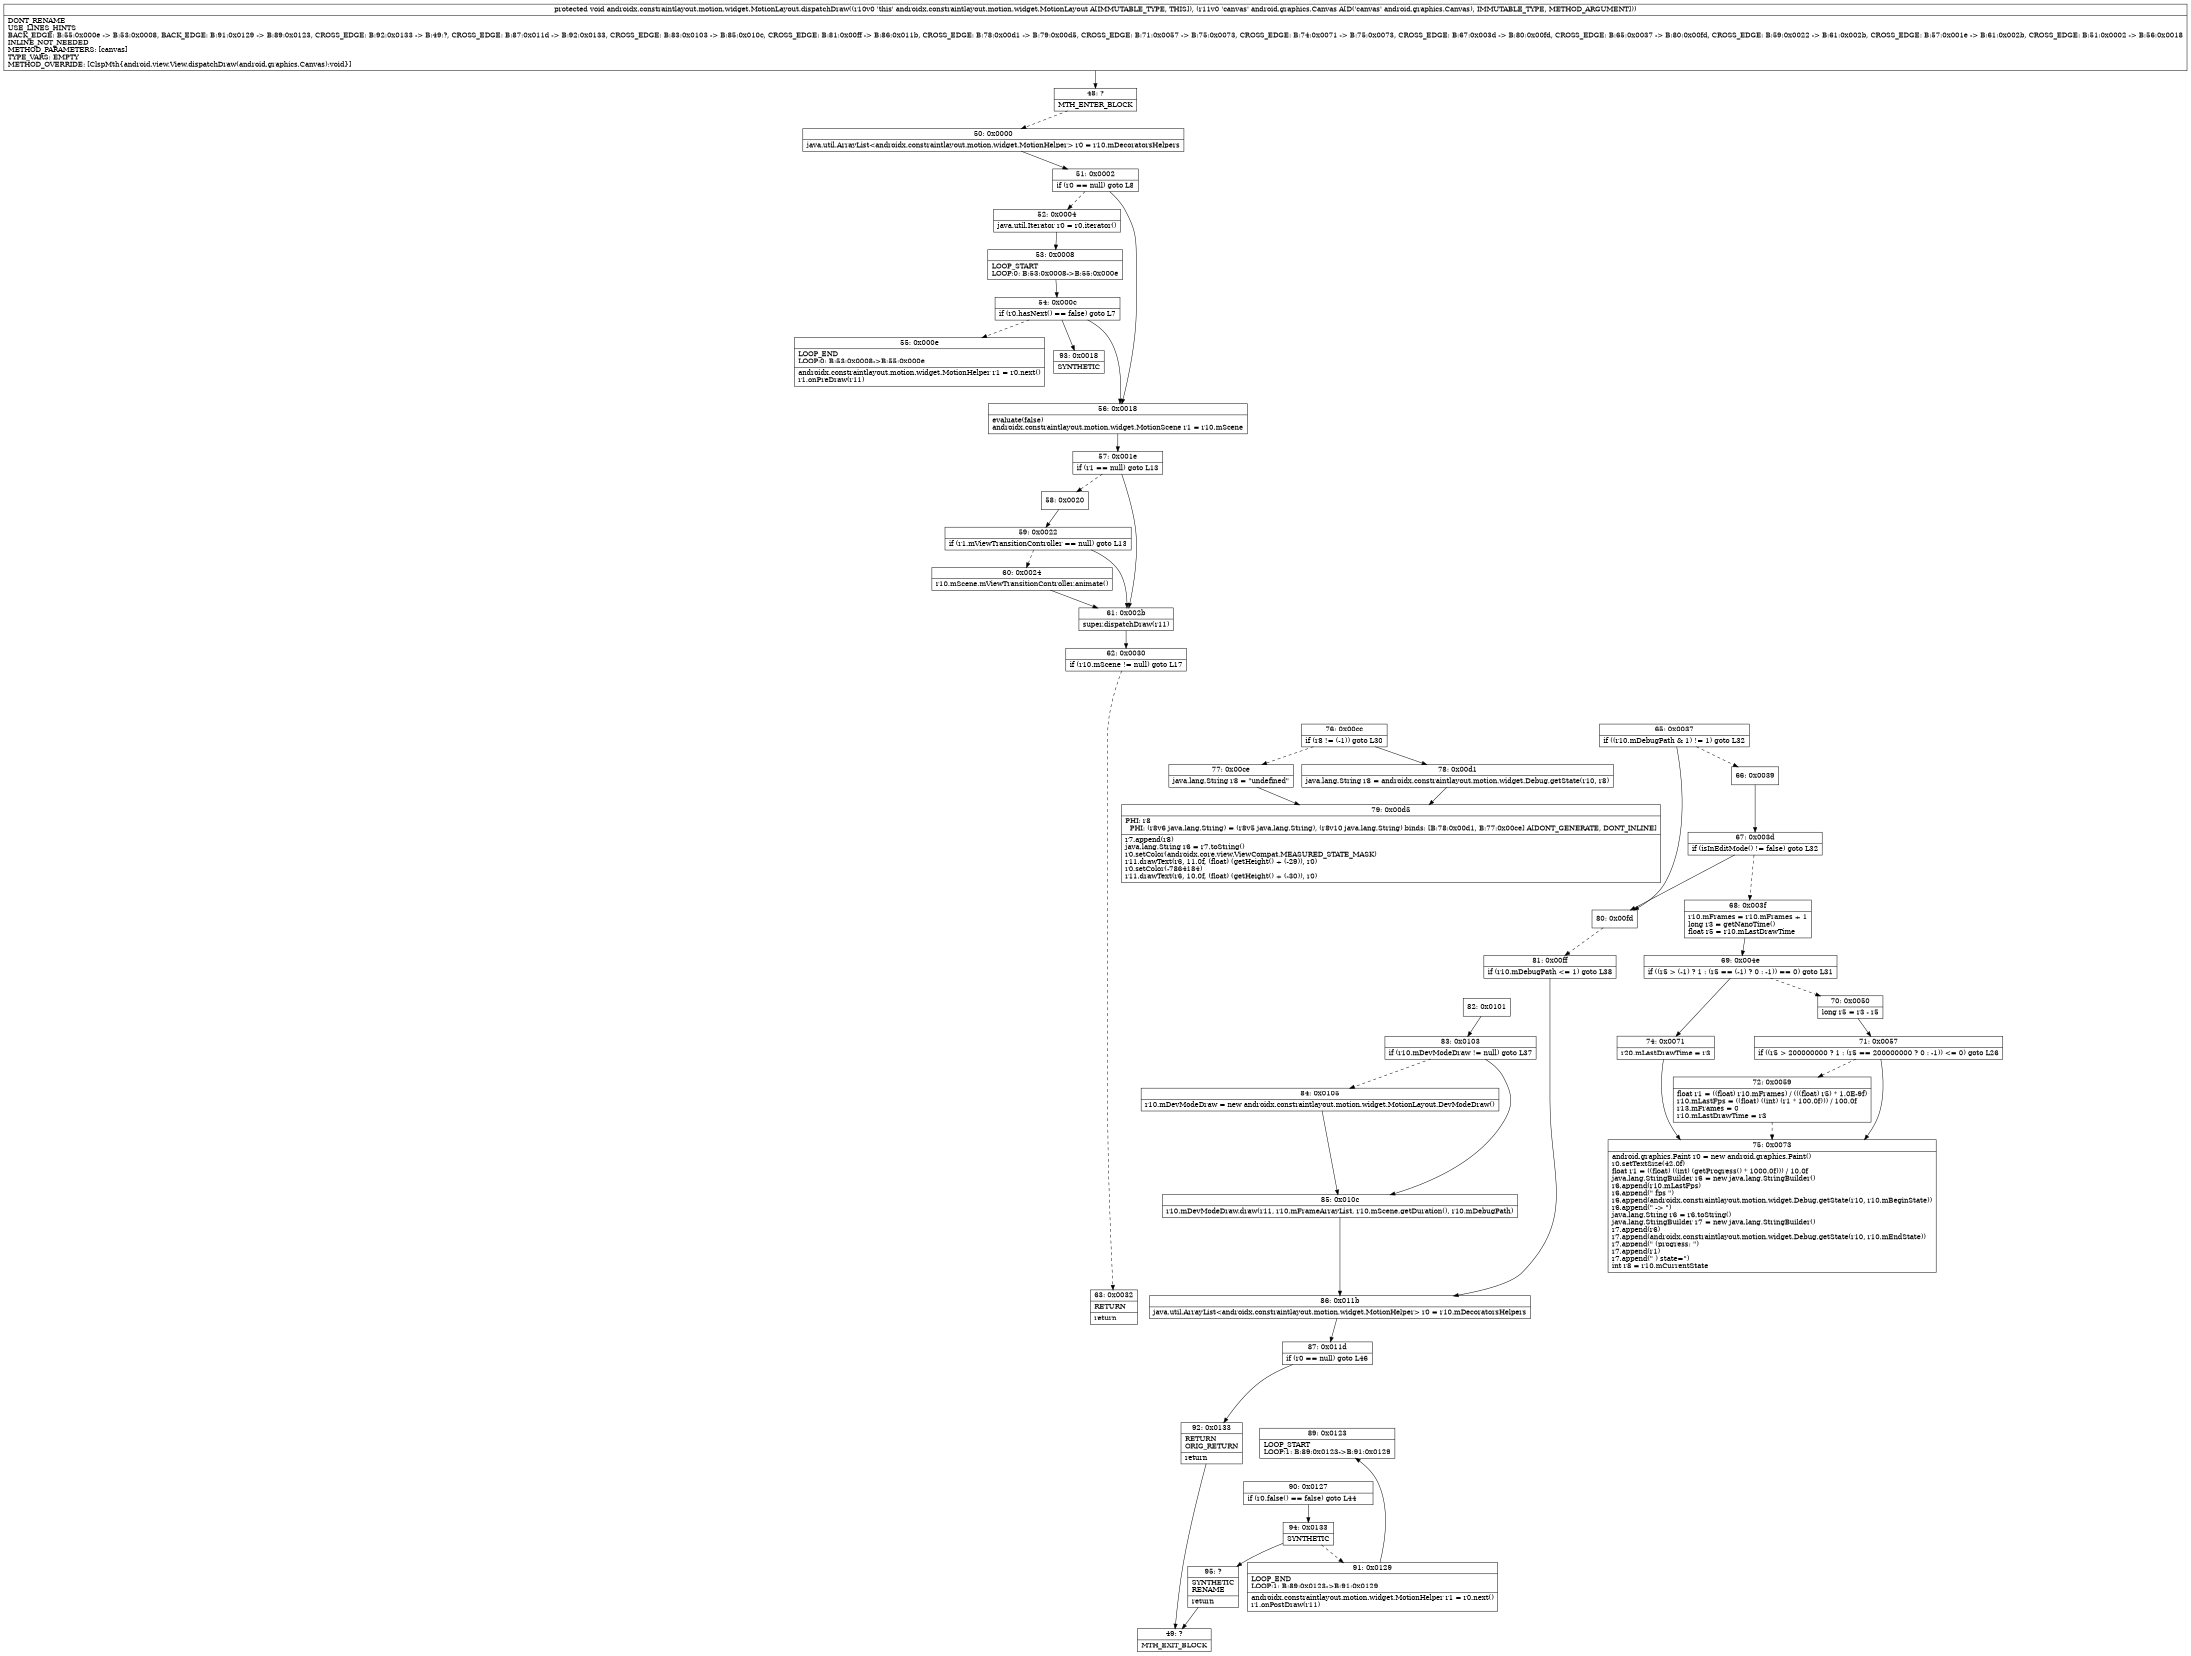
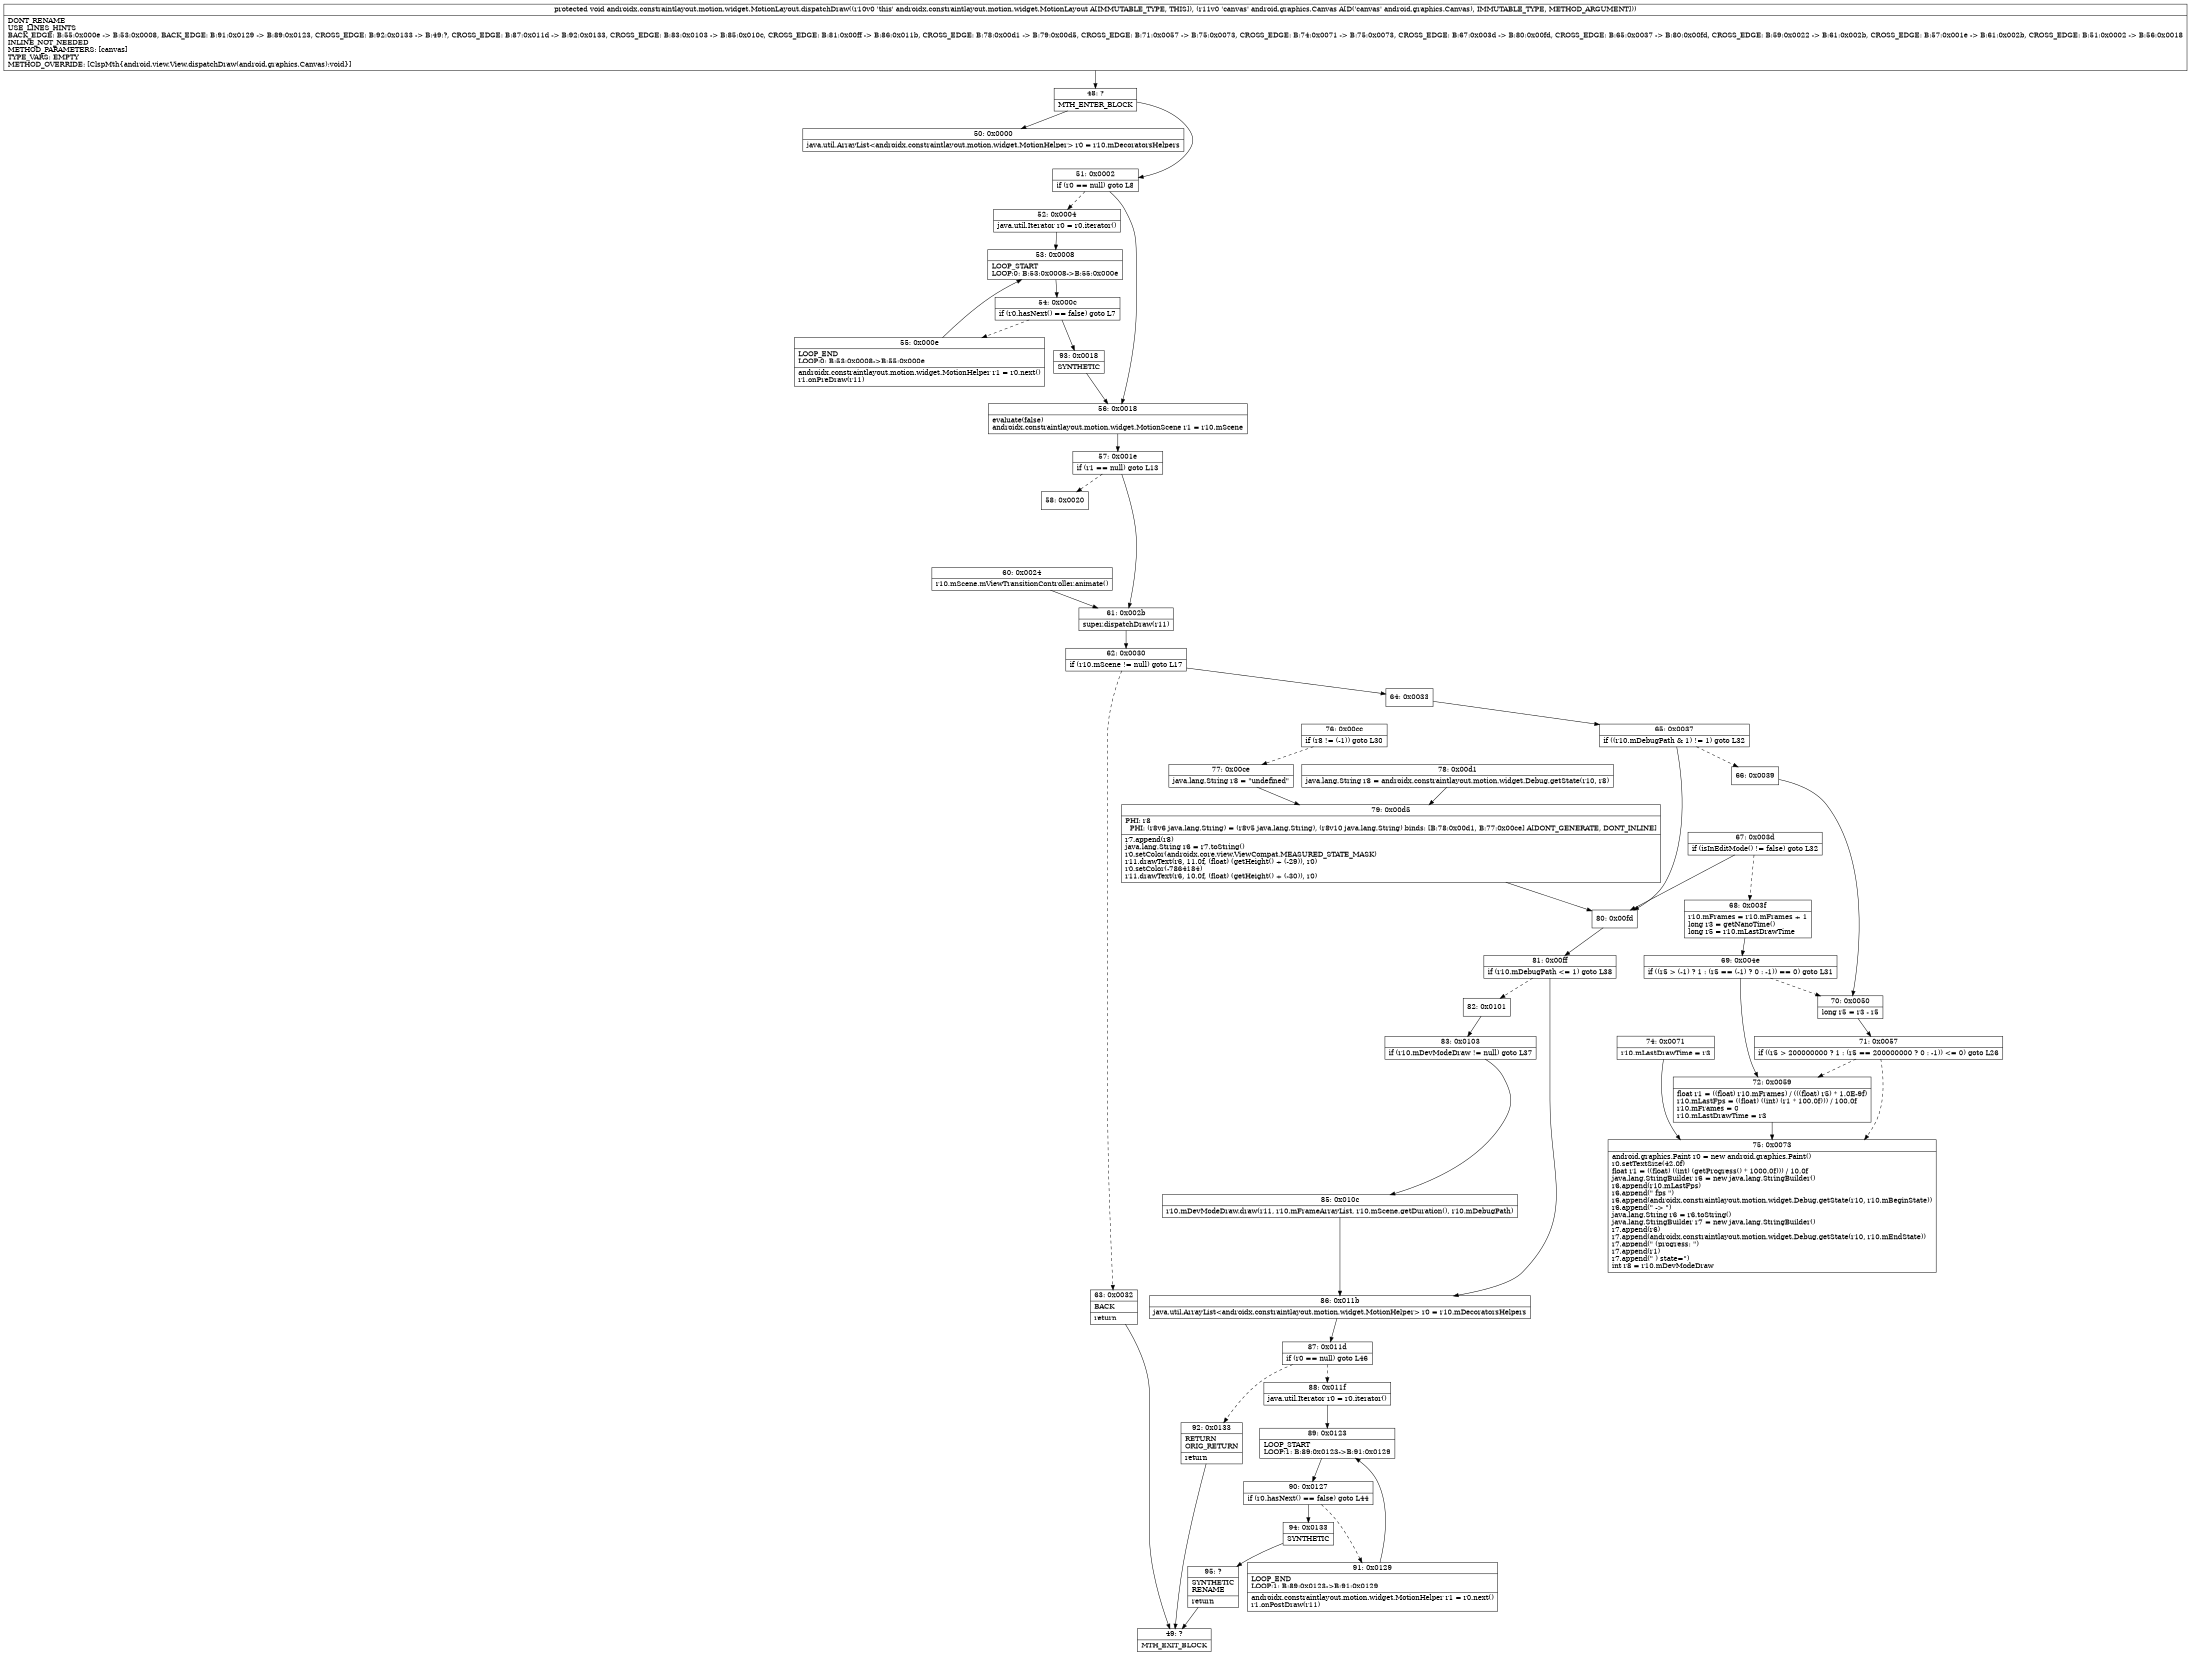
edge "48: ?" -> "50: 0x0000": style dashed -> solid
edge "50: 0x0000" -> "51: 0x0002": now "48: ?" -> "51: 0x0002"
edge "55: 0x000e" -> "53: 0x0008": added
edge "54: 0x000c" -> "56: 0x0018": now "93: 0x0018" -> "56: 0x0018"
node "59: 0x0022": removed
node "64: 0x0033": added
edge "76: 0x00cc" -> "78: 0x00d1": removed
edge "66: 0x0039" -> "67: 0x003d": now "66: 0x0039" -> "70: 0x0050"
edge "79: 0x00d5" -> "80: 0x00fd": added
node "68: 0x003f": text "float r5 = r10.mLastDrawTime" -> "long r5 = r10.mLastDrawTime"
edge "80: 0x00fd" -> "81: 0x00ff": style dashed -> solid
edge "81: 0x00ff" -> "82: 0x0101": added
edge "69: 0x004e" -> "74: 0x0071": now "69: 0x004e" -> "72: 0x0059"
node "74: 0x0071": text "r20.mLastDrawTime = r3" -> "r10.mLastDrawTime = r3"
edge "71: 0x0057" -> "75: 0x0073": style solid -> dashed
node "84: 0x0105": removed
node "72: 0x0059": text "r13.mFrames = 0" -> "r10.mFrames = 0"
edge "72: 0x0059" -> "75: 0x0073": style dashed -> solid
node "75: 0x0073": text "int r8 = r10.mCurrentState" -> "int r8 = r10.mDevModeDraw"
node "63: 0x0032": text "RETURN" -> "BACK"
edge "87: 0x011d" -> "92: 0x0133": style solid -> dashed
node "88: 0x011f": added
edge "89: 0x0123" -> "90: 0x0127": added
edge "63: 0x0032" -> "49: ?": added
node "90: 0x0127": text "if (r0.false() == false) goto L44" -> "if (r0.hasNext() == false) goto L44"
edge "94: 0x0133" -> "91: 0x0129": now "90: 0x0127" -> "91: 0x0129"
